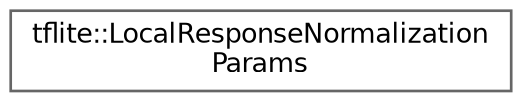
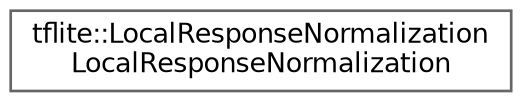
node "tflite::LocalResponseNormalization Params": label "tflite::LocalResponseNormalization Params" -> "tflite::LocalResponseNormalization LocalResponseNormalization"
